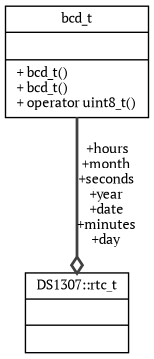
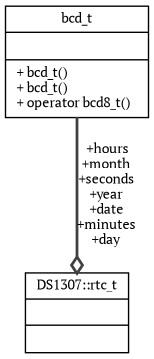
node "bcd_t": text "+ operator uint8_t()" -> "+ operator bcd8_t()"
